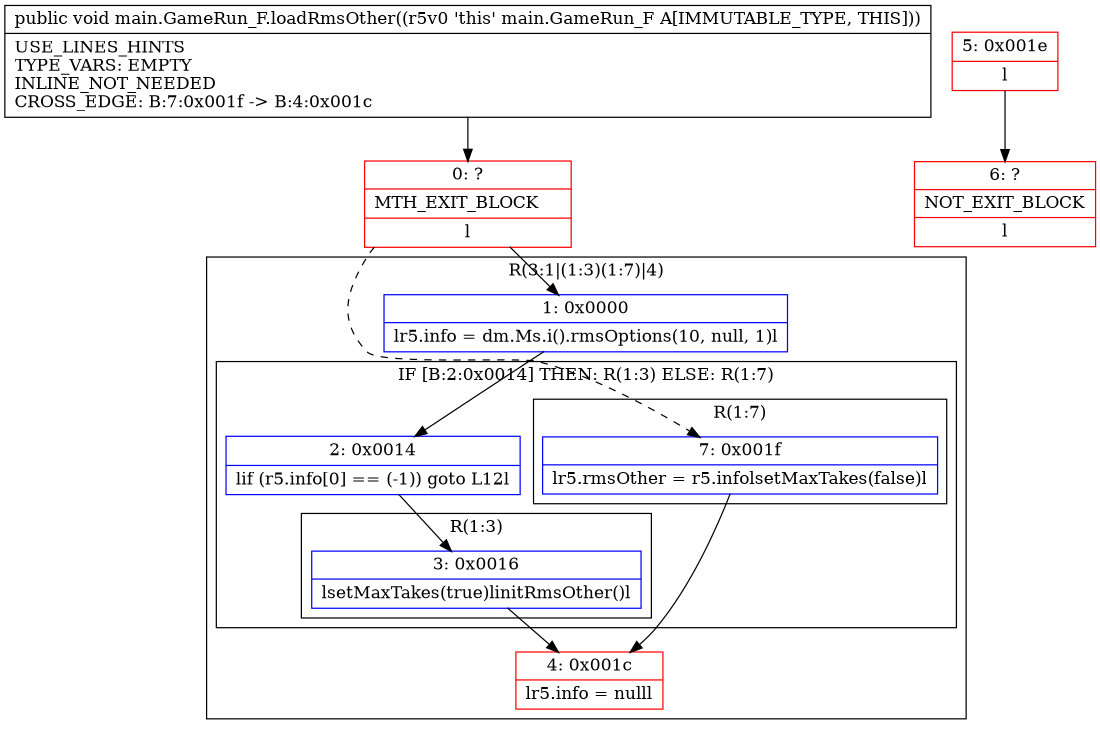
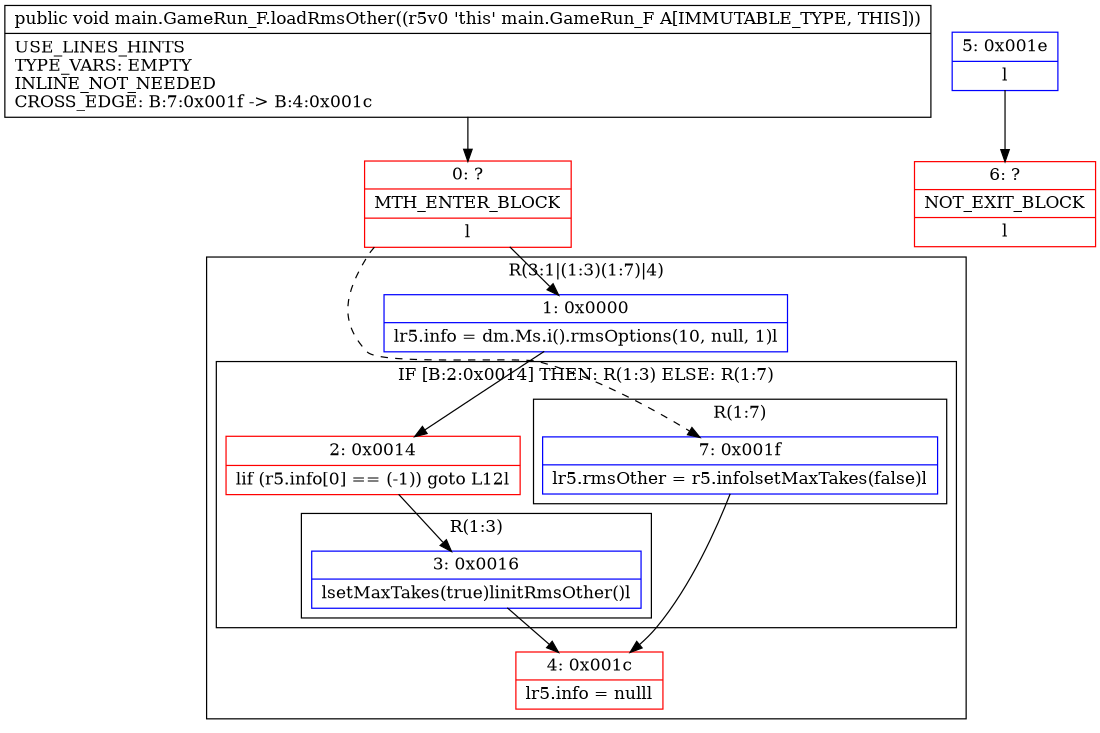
node "5: 0x001e": color red -> blue
node "0: ?": text "MTH_EXIT_BLOCK" -> "MTH_ENTER_BLOCK"
node "2: 0x0014": color blue -> red
